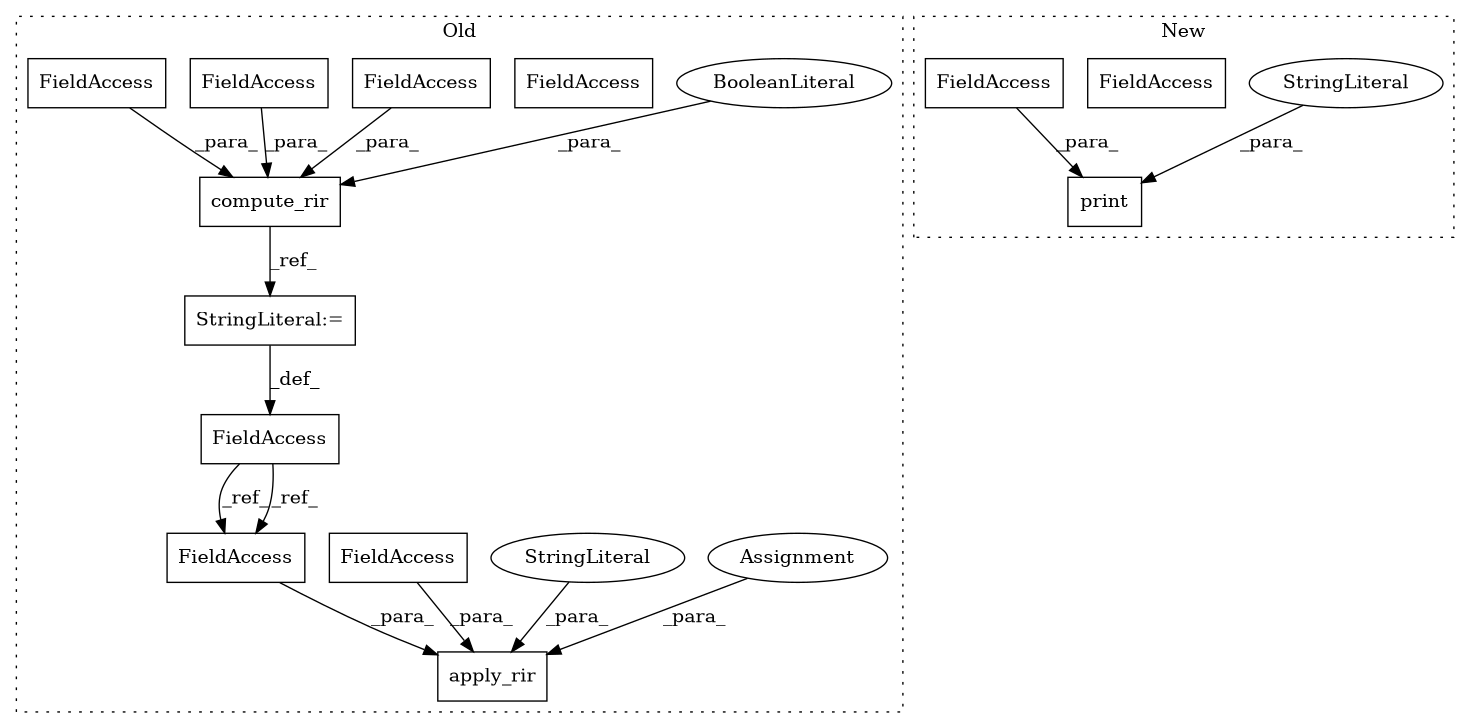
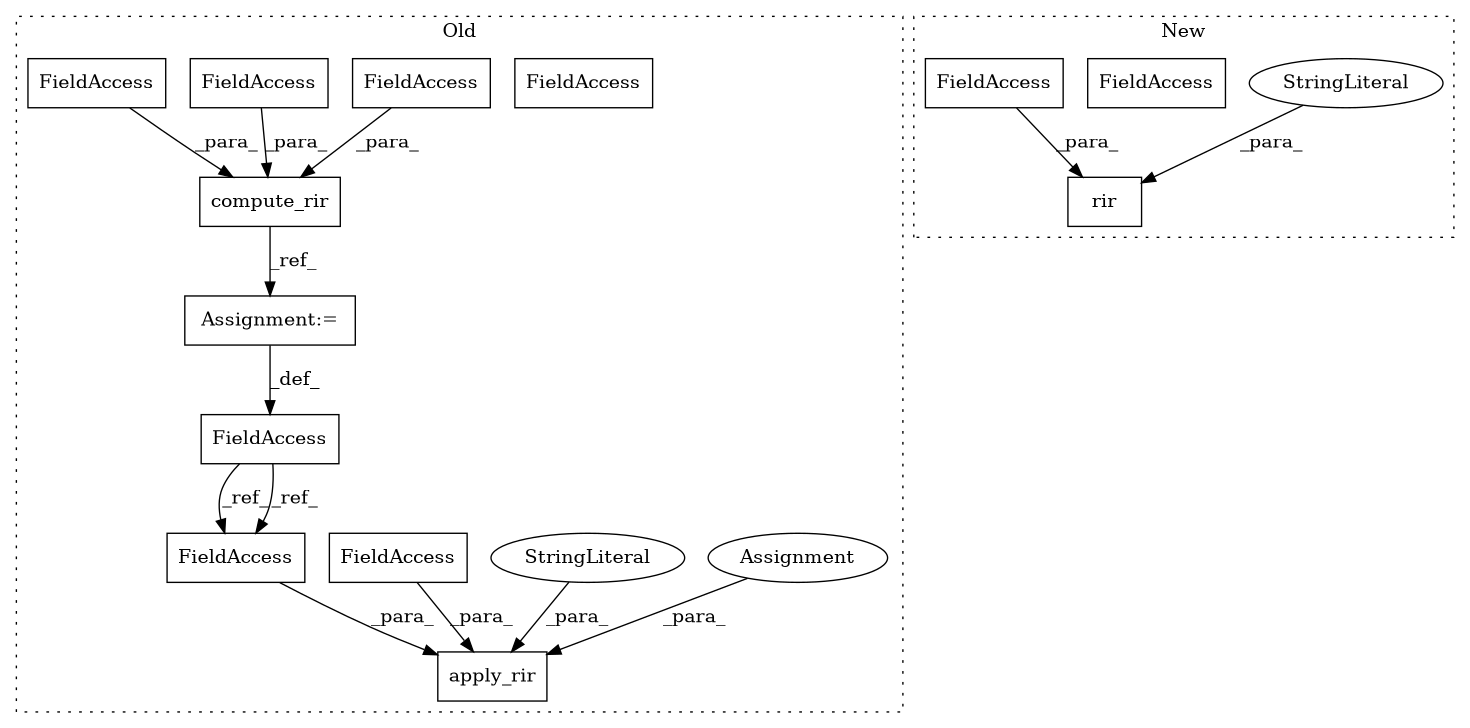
node "BooleanLiteral": removed
node "print": label "print" -> "rir"
node "StringLiteral:=": label "StringLiteral:=" -> "Assignment:="
